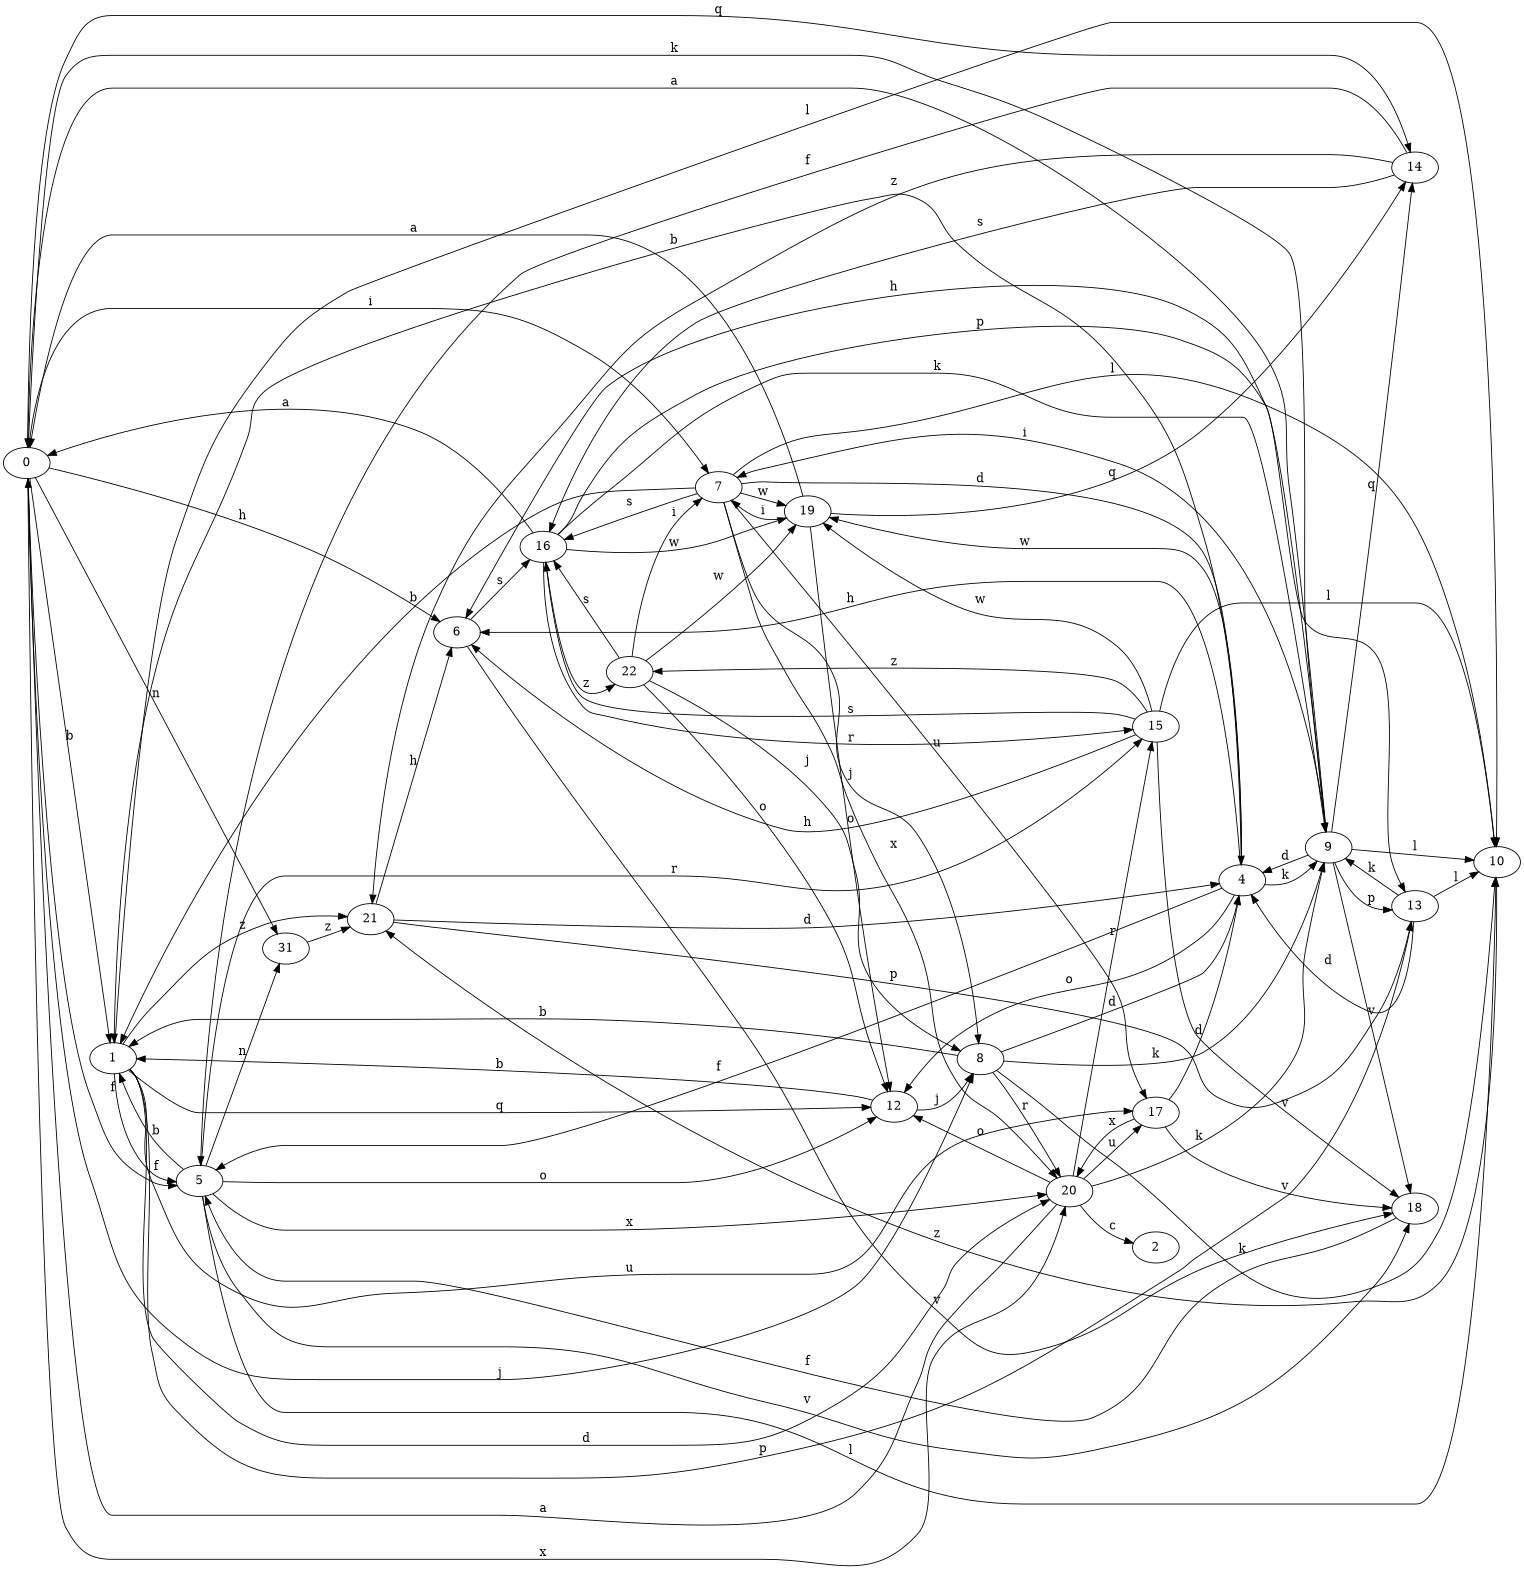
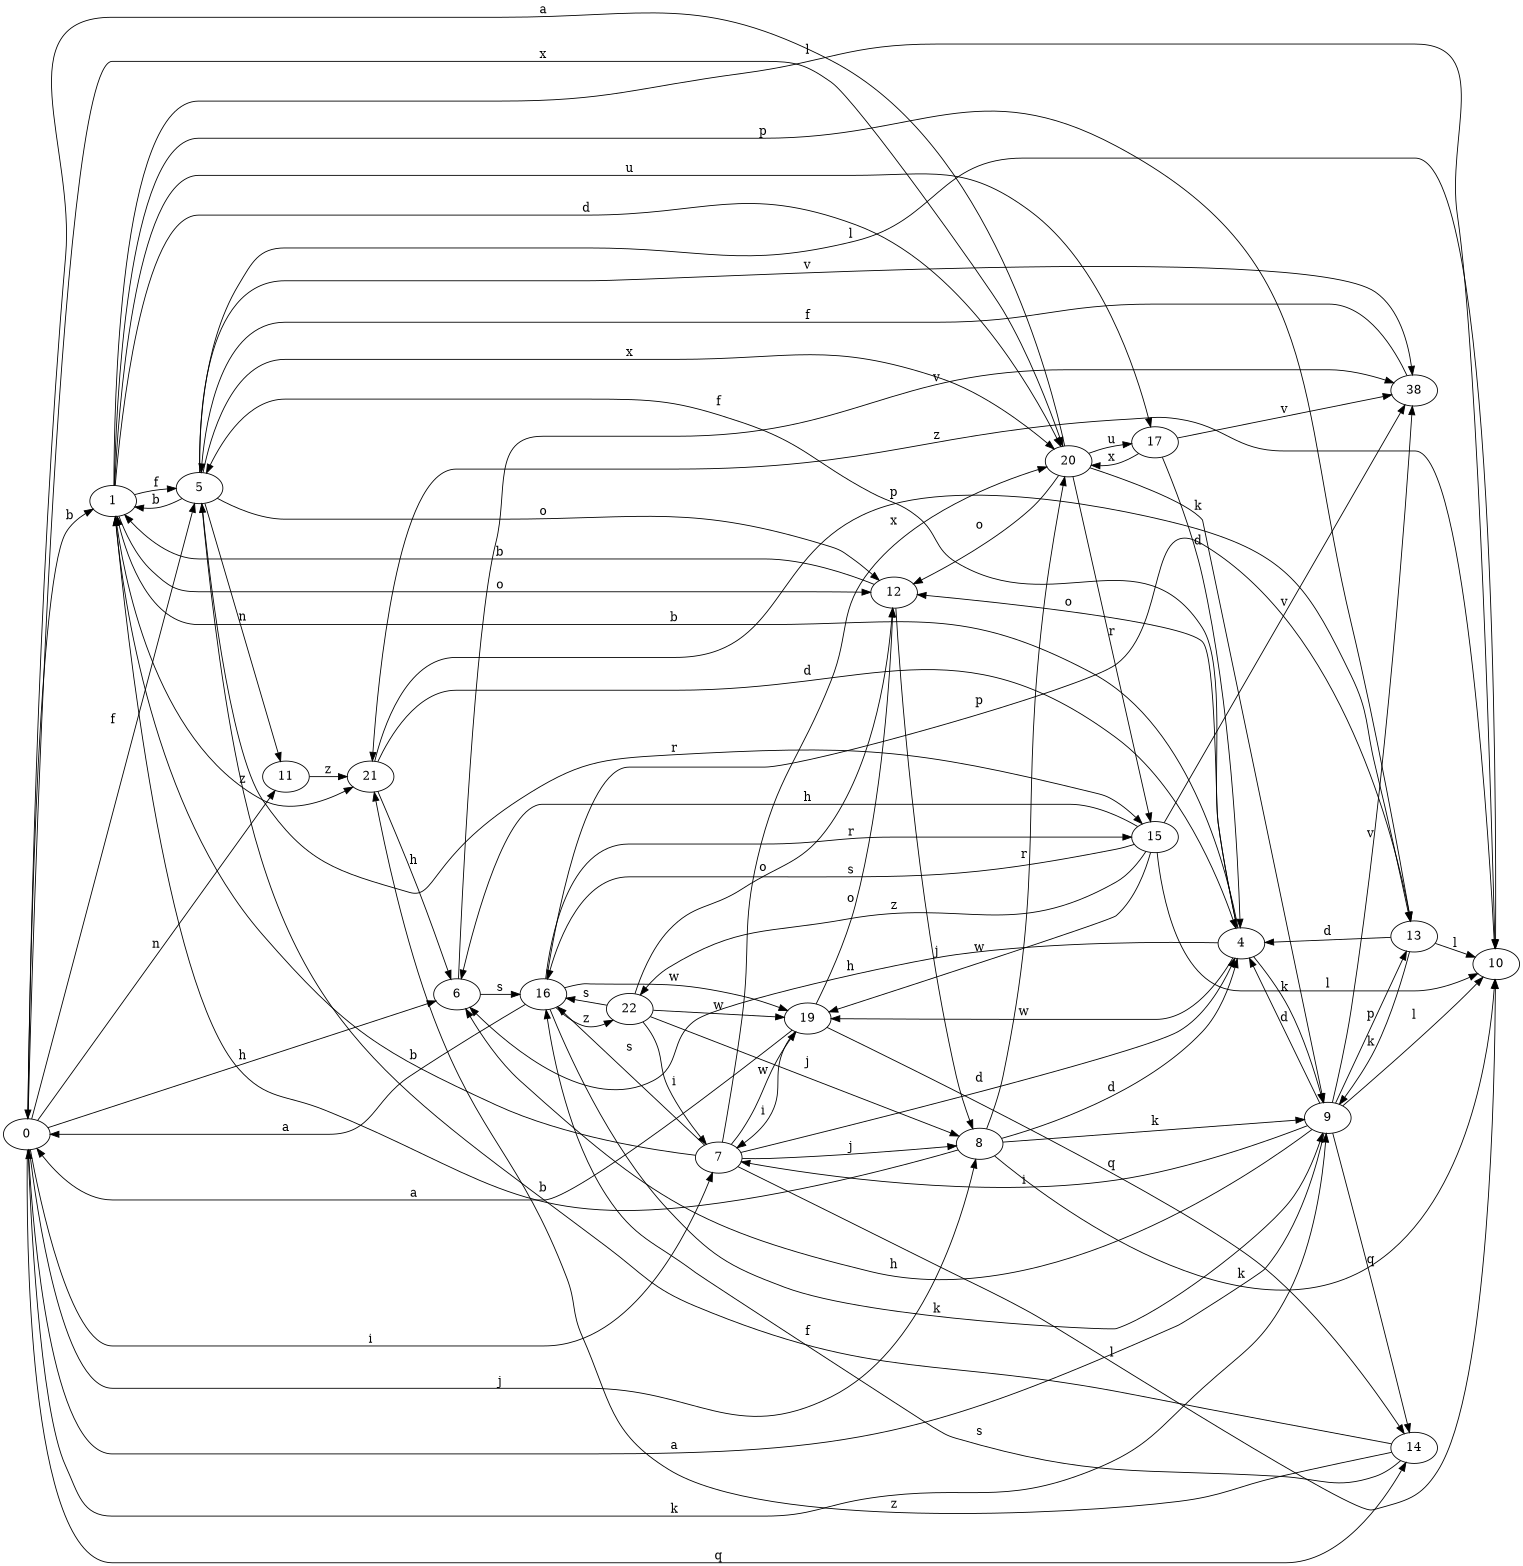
edge "7" -> "17": removed, label "u"
node "31": label "31" -> "11"
edge "1" -> "12": label "q" -> "o"
node "18": label "18" -> "38"
node "2": removed
